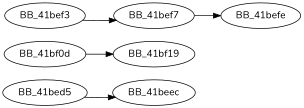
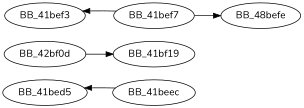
node "BB_41befe": label "BB_41befe" -> "BB_48befe"
edge "BB_41bef3" -> "BB_41bef7": reversed
node "BB_41bf0d": label "BB_41bf0d" -> "BB_42bf0d"
edge "BB_41bed5" -> "BB_41beec": reversed
